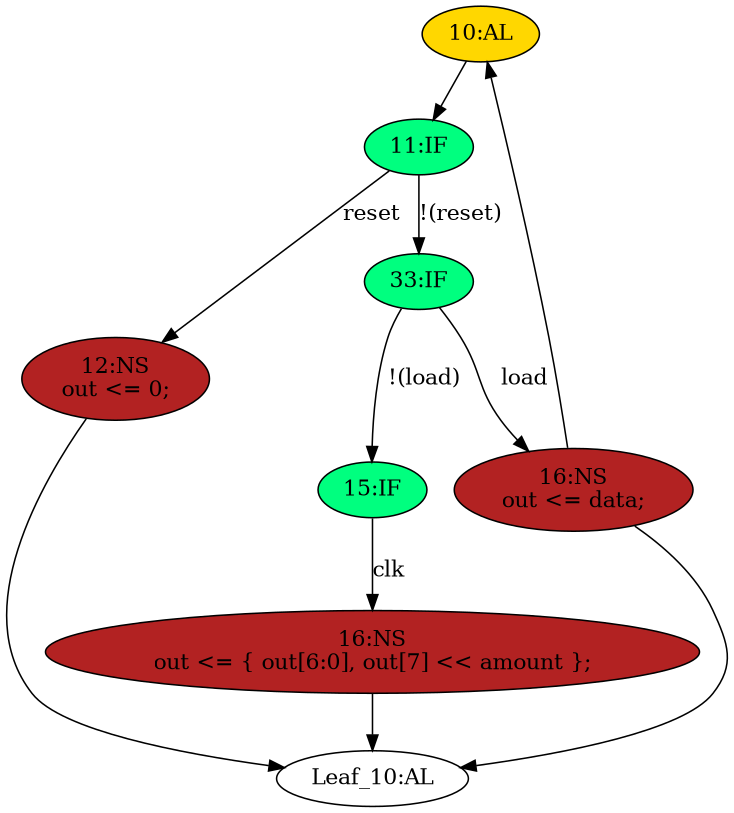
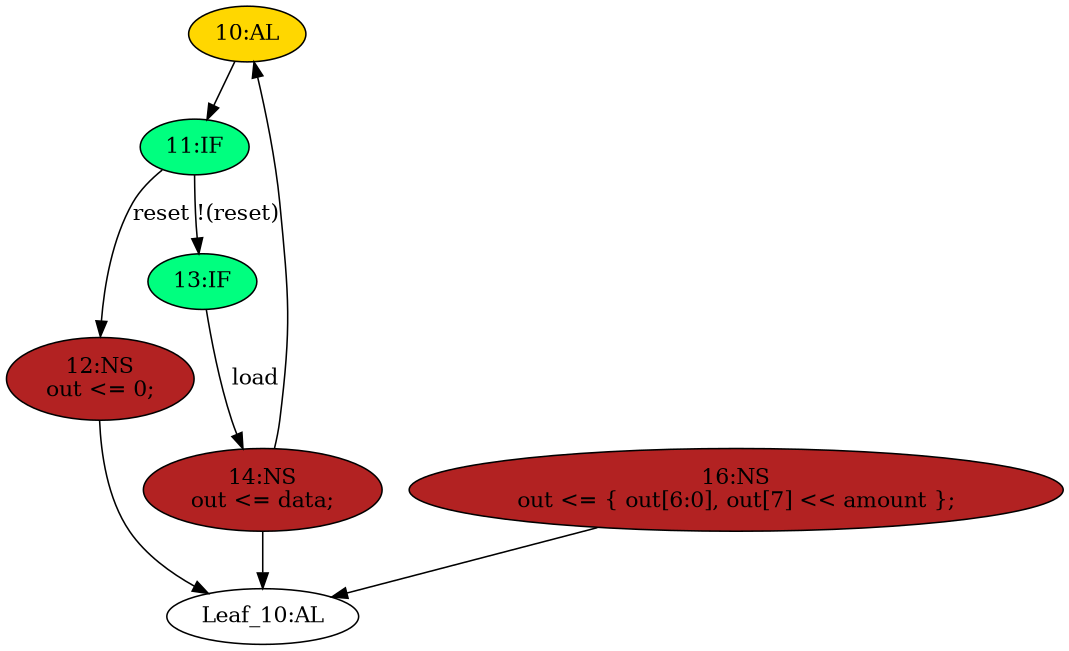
node "33:IF": label "33:IF" -> "13:IF"
node "15:IF": removed
node "16:NS out <= data;": label "16:NS out <= data;" -> "14:NS out <= data;"
